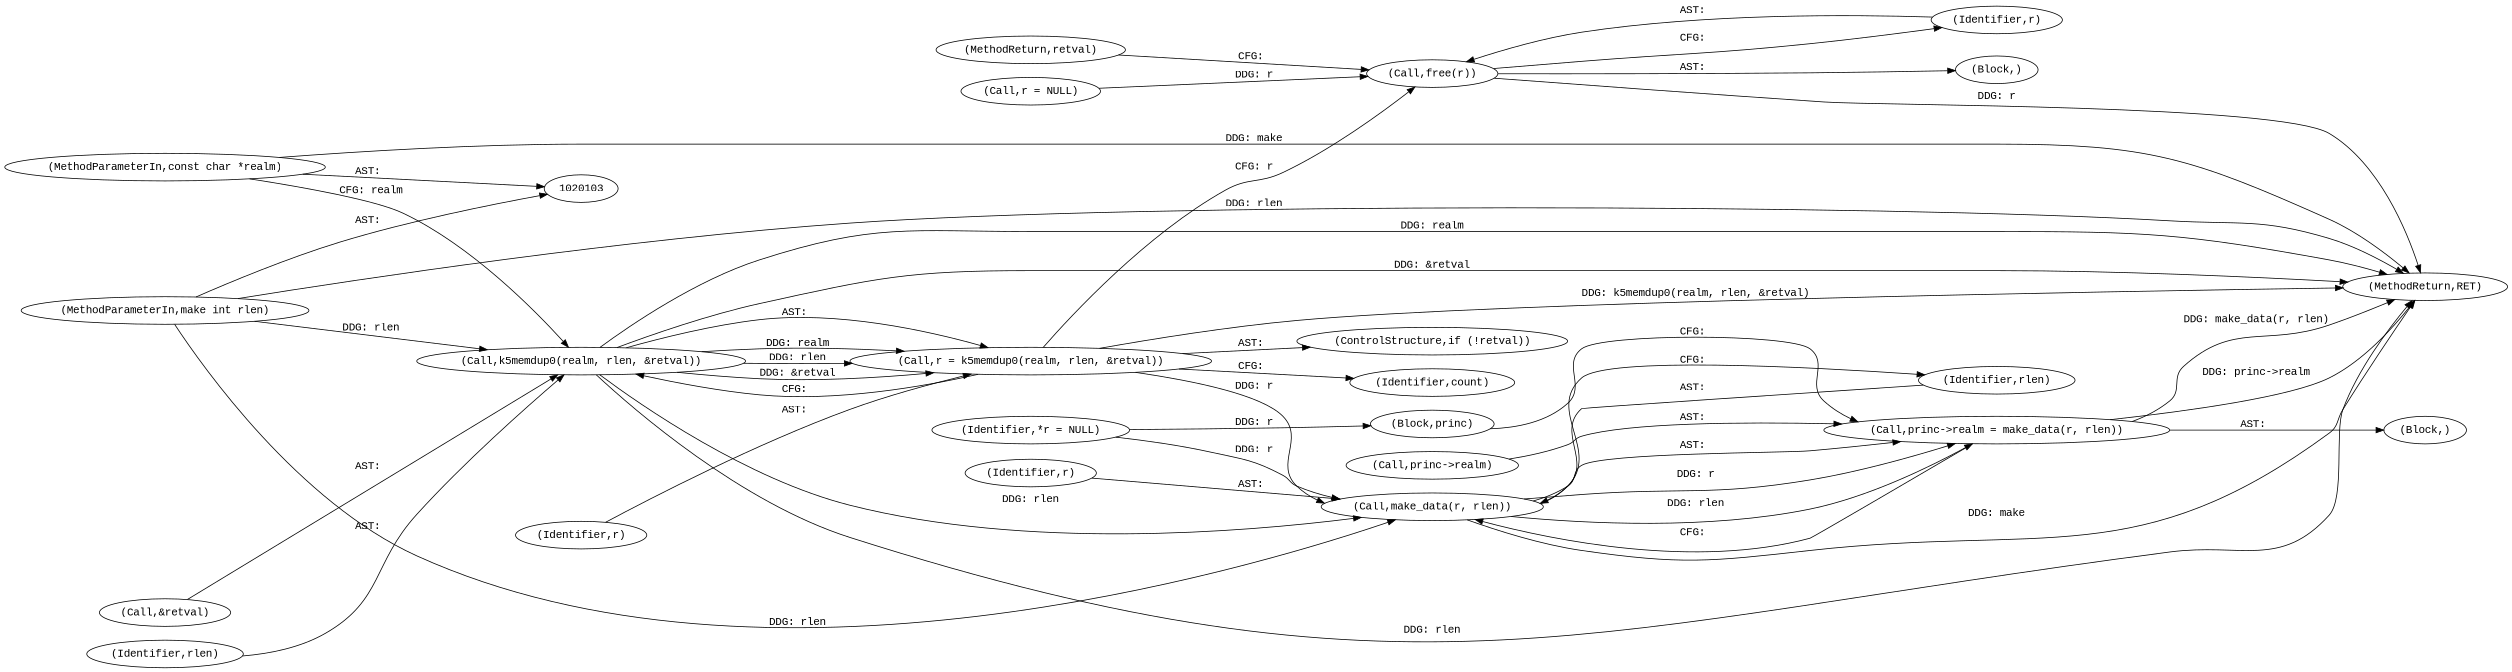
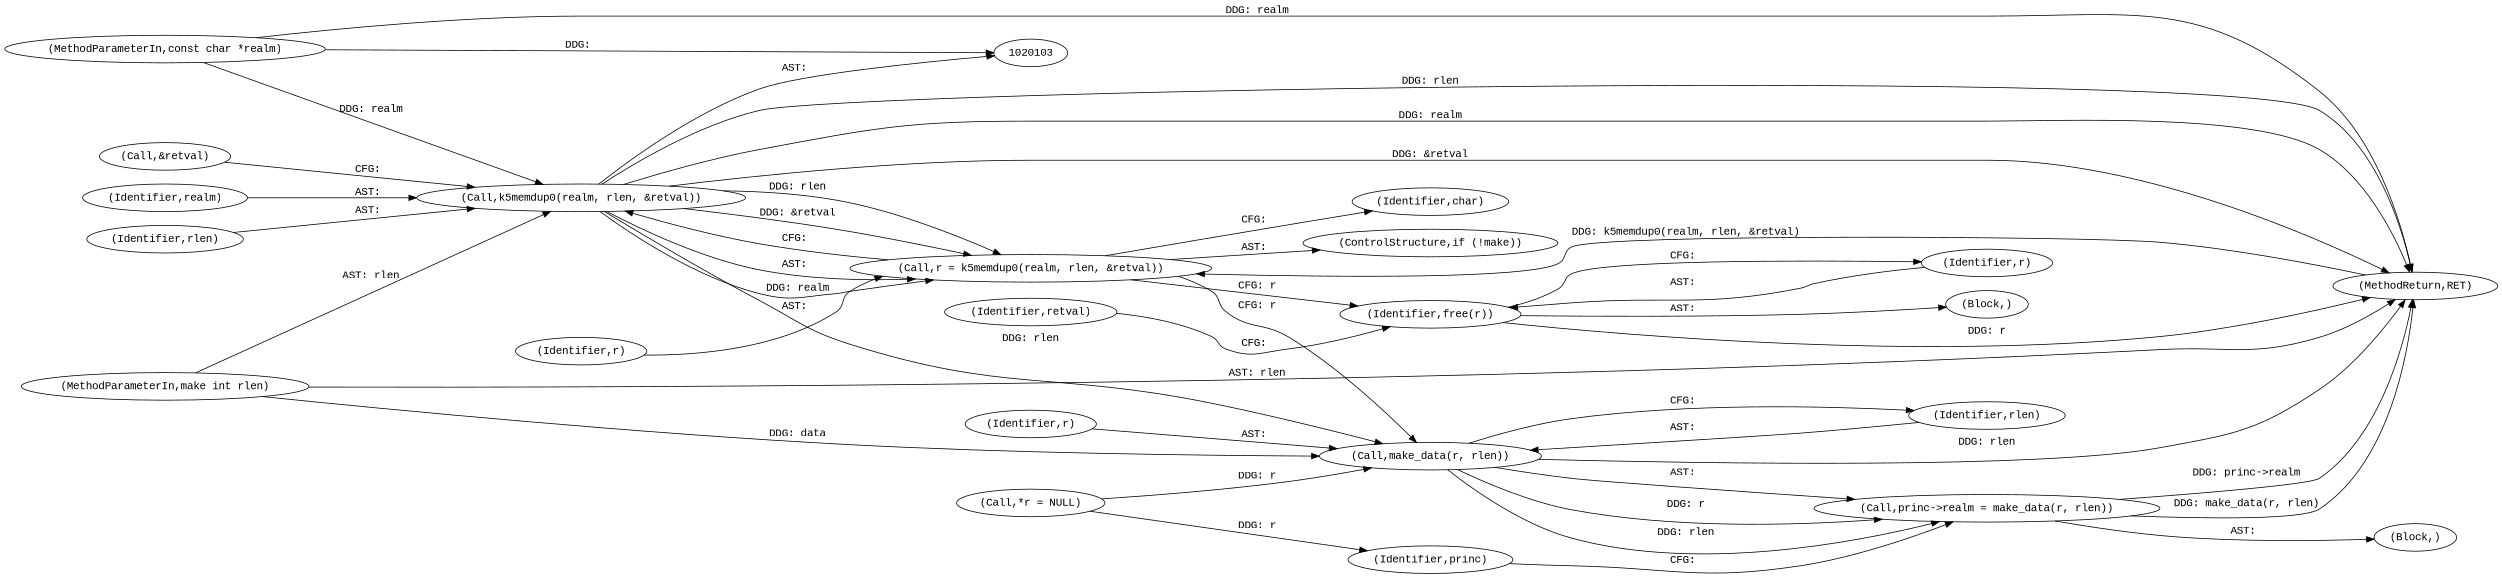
node "(MethodReturn,retval)": label "(MethodReturn,retval)" -> "(Identifier,retval)"
node "(Call,free(r))": label "(Call,free(r))" -> "(Identifier,free(r))"
node "(Call,r = NULL)": removed
edge "(MethodParameterIn,const char *realm)" -> "(MethodReturn,RET)": label "DDG: make" -> "DDG: realm"
edge "(MethodParameterIn,const char *realm)" -> "1020103": label "AST: " -> "DDG: "
edge "(MethodParameterIn,const char *realm)" -> "(Call,k5memdup0(realm, rlen, &retval))": label "CFG: realm" -> "DDG: realm"
node "(Identifier,realm)": added
edge "(MethodParameterIn,make int rlen)" -> "(MethodReturn,RET)": label "DDG: rlen" -> "AST: rlen"
edge "(MethodParameterIn,make int rlen)" -> "1020103": now "(Call,k5memdup0(realm, rlen, &retval))" -> "1020103"
edge "(Call,r = k5memdup0(realm, rlen, &retval))" -> "(MethodReturn,RET)": reversed
edge "(MethodParameterIn,make int rlen)" -> "(Call,k5memdup0(realm, rlen, &retval))": label "DDG: rlen" -> "AST: rlen"
node "(ControlStructure,if (!retval))": label "(ControlStructure,if (!retval))" -> "(ControlStructure,if (!make))"
node "(Identifier,count)": label "(Identifier,count)" -> "(Identifier,char)"
edge "(Call,r = k5memdup0(realm, rlen, &retval))" -> "(Call,make_data(r, rlen))": label "DDG: r" -> "CFG: r"
node "(Block,princ)": label "(Block,princ)" -> "(Identifier,princ)"
node "(Identifier,*r = NULL)": label "(Identifier,*r = NULL)" -> "(Call,*r = NULL)"
node "(Call,princ->realm)": removed
edge "(Call,&retval)" -> "(Call,k5memdup0(realm, rlen, &retval))": label "AST: " -> "CFG: "
edge "(Call,make_data(r, rlen))" -> "(MethodReturn,RET)": label "DDG: make" -> "DDG: rlen"
edge "(Call,princ->realm = make_data(r, rlen))" -> "(Call,make_data(r, rlen))": removed, label "CFG:"
edge "(MethodParameterIn,make int rlen)" -> "(Call,make_data(r, rlen))": label "DDG: rlen" -> "DDG: data"
